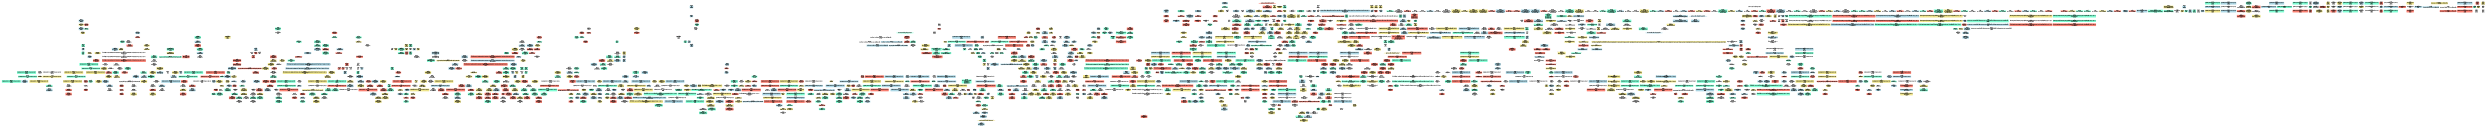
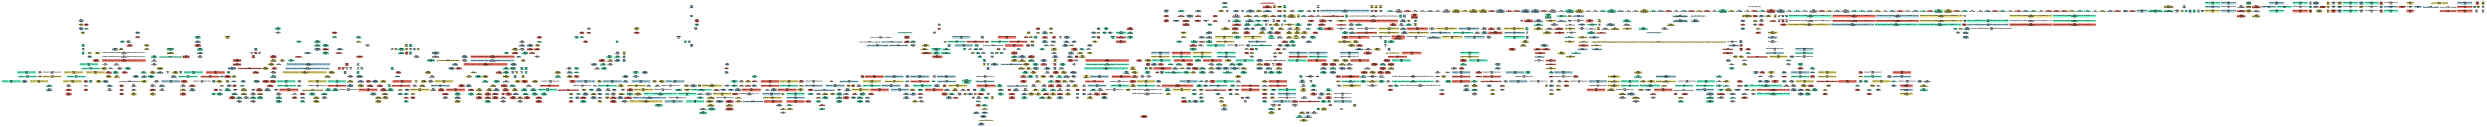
node "CE0x4f06c70": added
node "CE0x4f85420": fillcolor lightblue -> salmon
